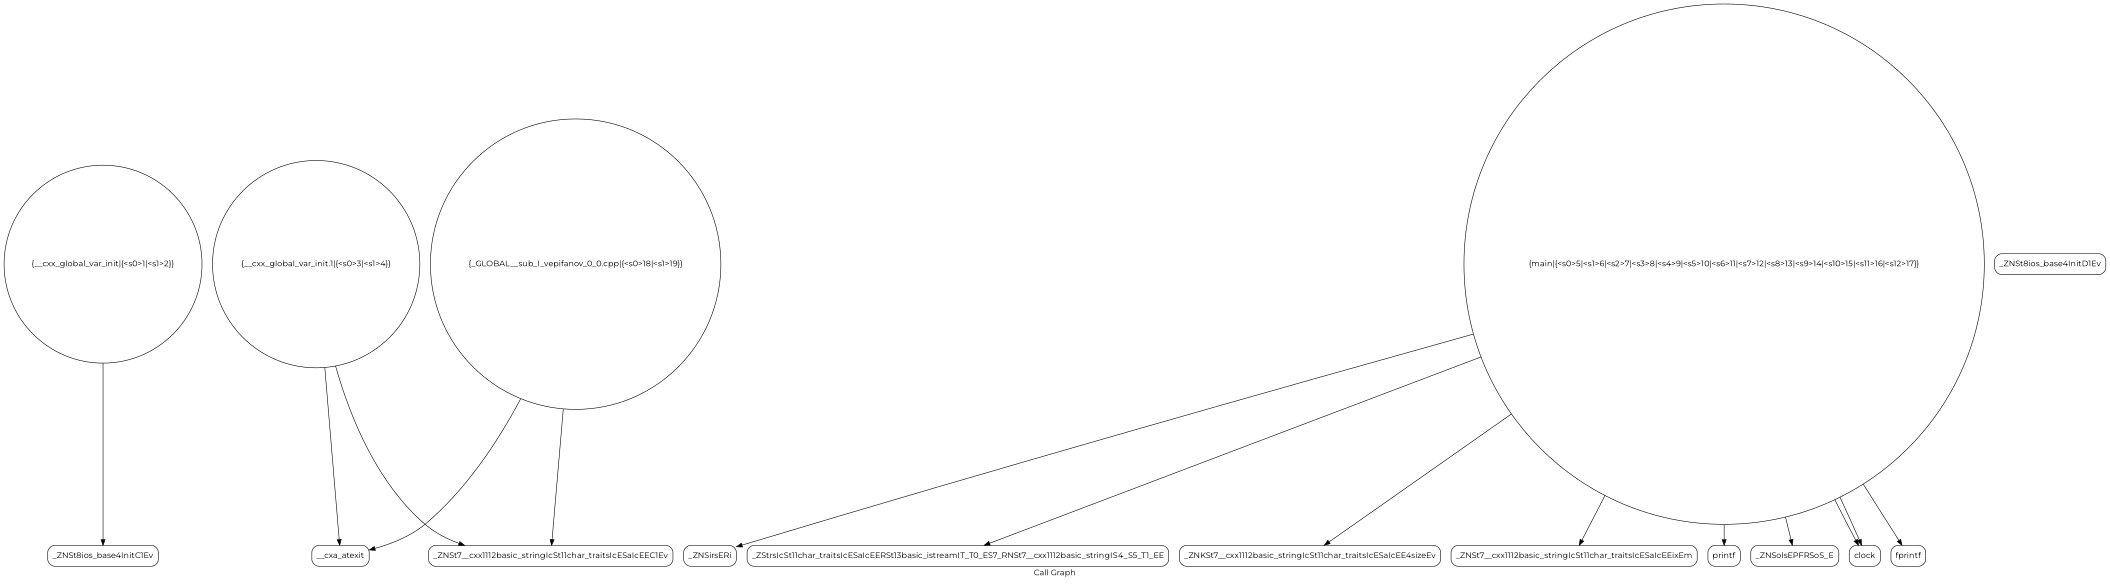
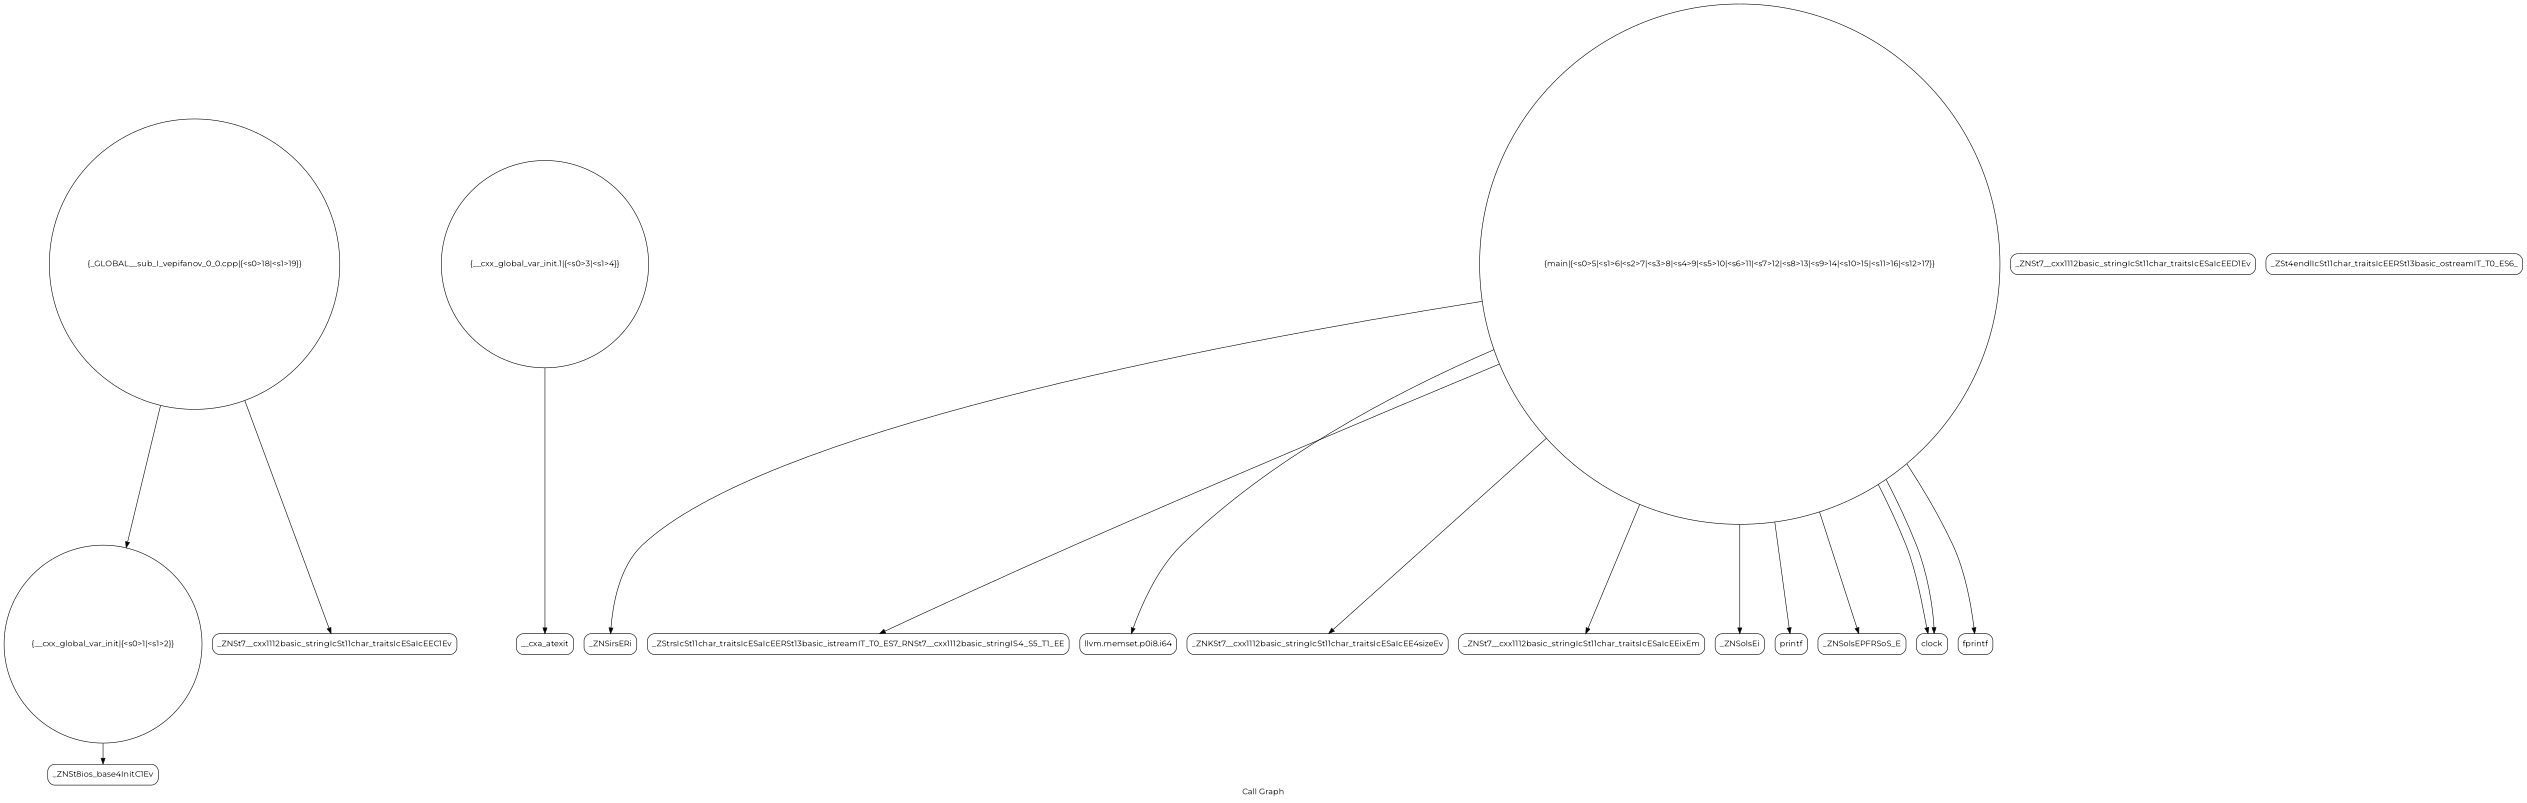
node "_ZNSt8ios_base4InitD1Ev": removed
node "_ZNSt7__cxx1112basic_stringIcSt11char_traitsIcESaIcEED1Ev": added
node "_ZSt4endlIcSt11char_traitsIcEERSt13basic_ostreamIT_T0_ES6_": added
edge "{__cxx_global_var_init.1|{<s0>3|<s1>4}}" -> "_ZNSt7__cxx1112basic_stringIcSt11char_traitsIcESaIcEEC1Ev": removed
edge "{_GLOBAL__sub_I_vepifanov_0_0.cpp|{<s0>18|<s1>19}}" -> "__cxa_atexit": now "{_GLOBAL__sub_I_vepifanov_0_0.cpp|{<s0>18|<s1>19}}" -> "{__cxx_global_var_init|{<s0>1|<s1>2}}"
node "llvm.memset.p0i8.i64": added
node "_ZNSolsEi": added
